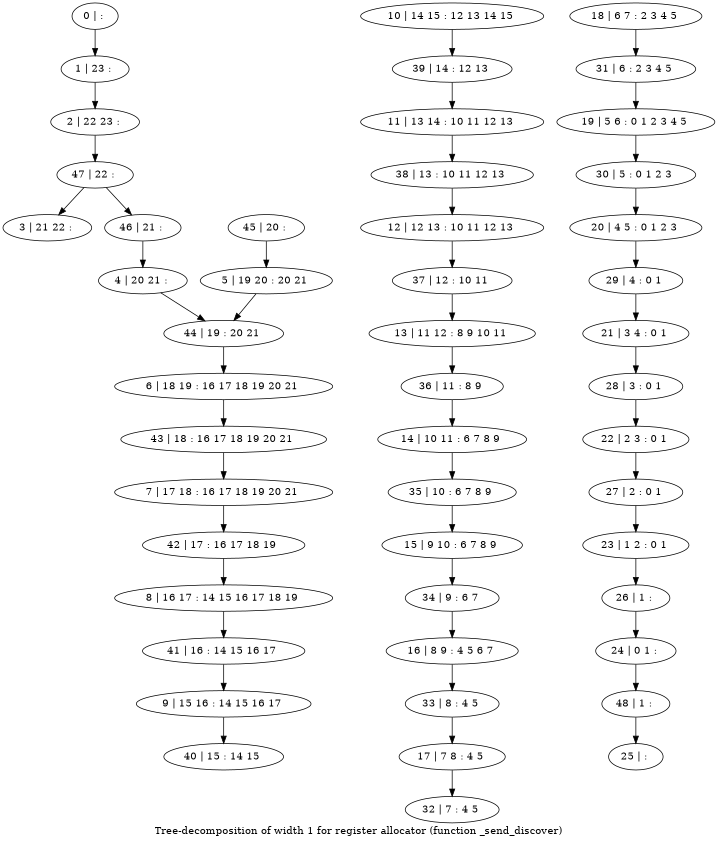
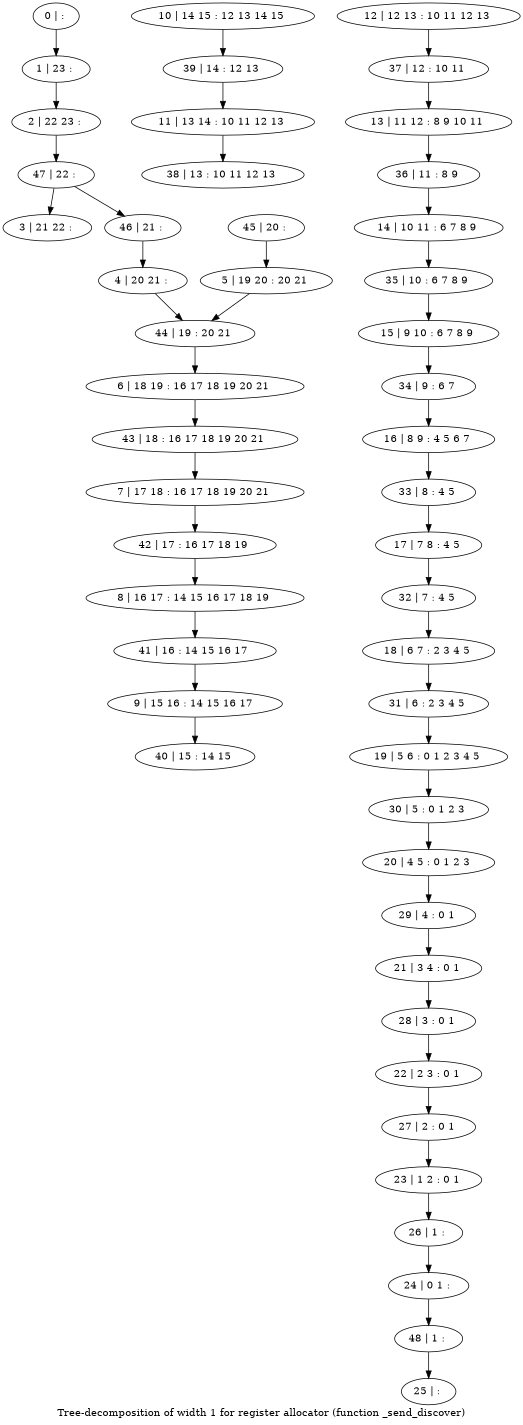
edge "38 | 13 : 10 11 12 13" -> "12 | 12 13 : 10 11 12 13": removed
edge "32 | 7 : 4 5" -> "18 | 6 7 : 2 3 4 5": added
